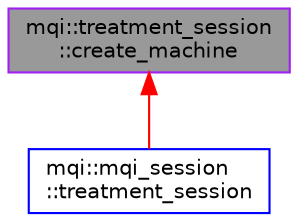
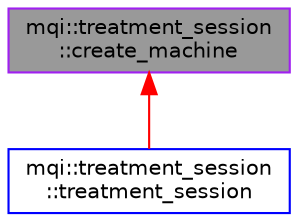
node "mqi::mqi_session ::treatment_session": label "mqi::mqi_session ::treatment_session" -> "mqi::treatment_session ::treatment_session"
